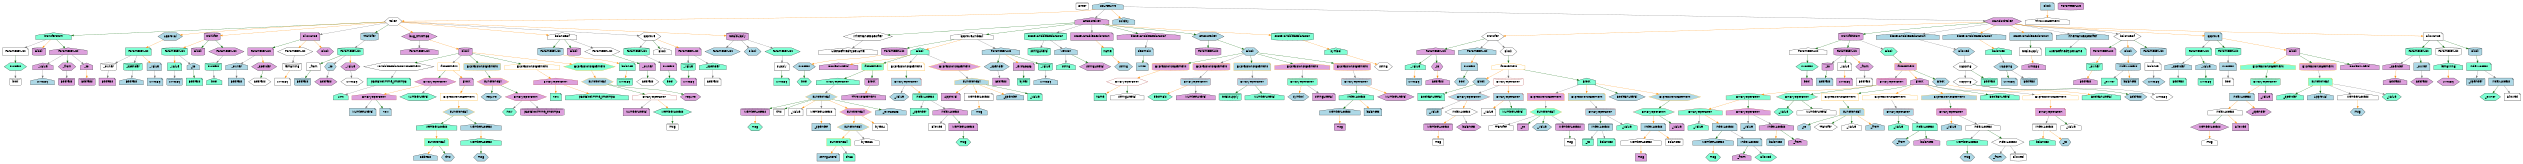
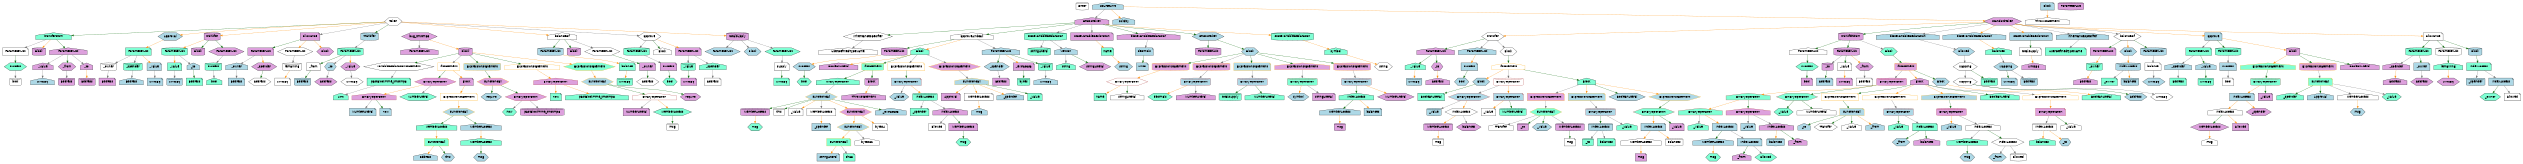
edge "SourceUnit" -> "StandardToken": color gray40 -> darkorange
edge "SourceUnit" -> "Token": removed
edge "Token" -> "bug_tmstmp5": removed
